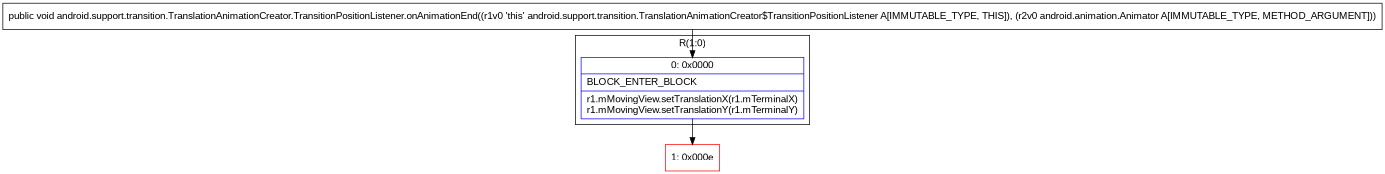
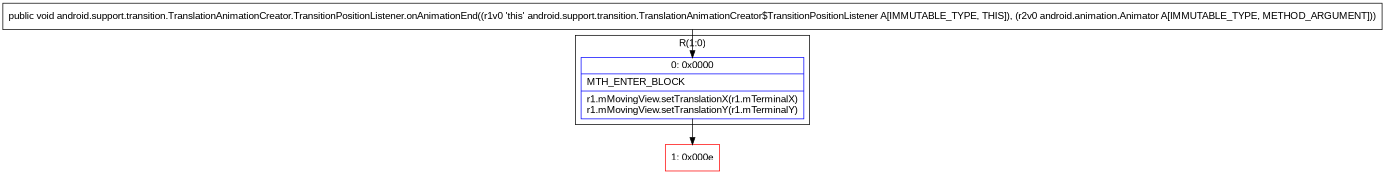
node "0: 0x0000": text "BLOCK_ENTER_BLOCK" -> "MTH_ENTER_BLOCK"
